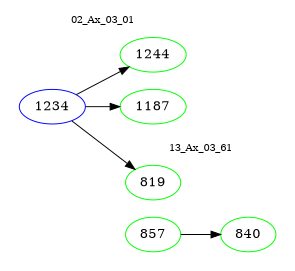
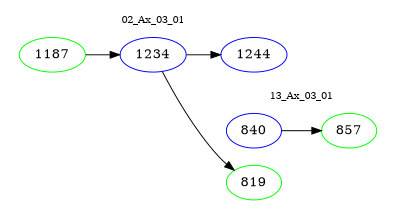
node "1244": color green -> blue
edge "1234" -> "1187": reversed
cluster "13_Ax_03_61": label "13_Ax_03_61" -> "13_Ax_03_01"
edge "857" -> "840": reversed
node "840": color green -> blue
